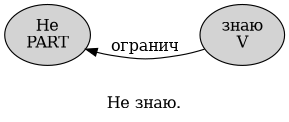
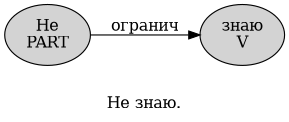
edge "знаю V" -> "Не PART": reversed
